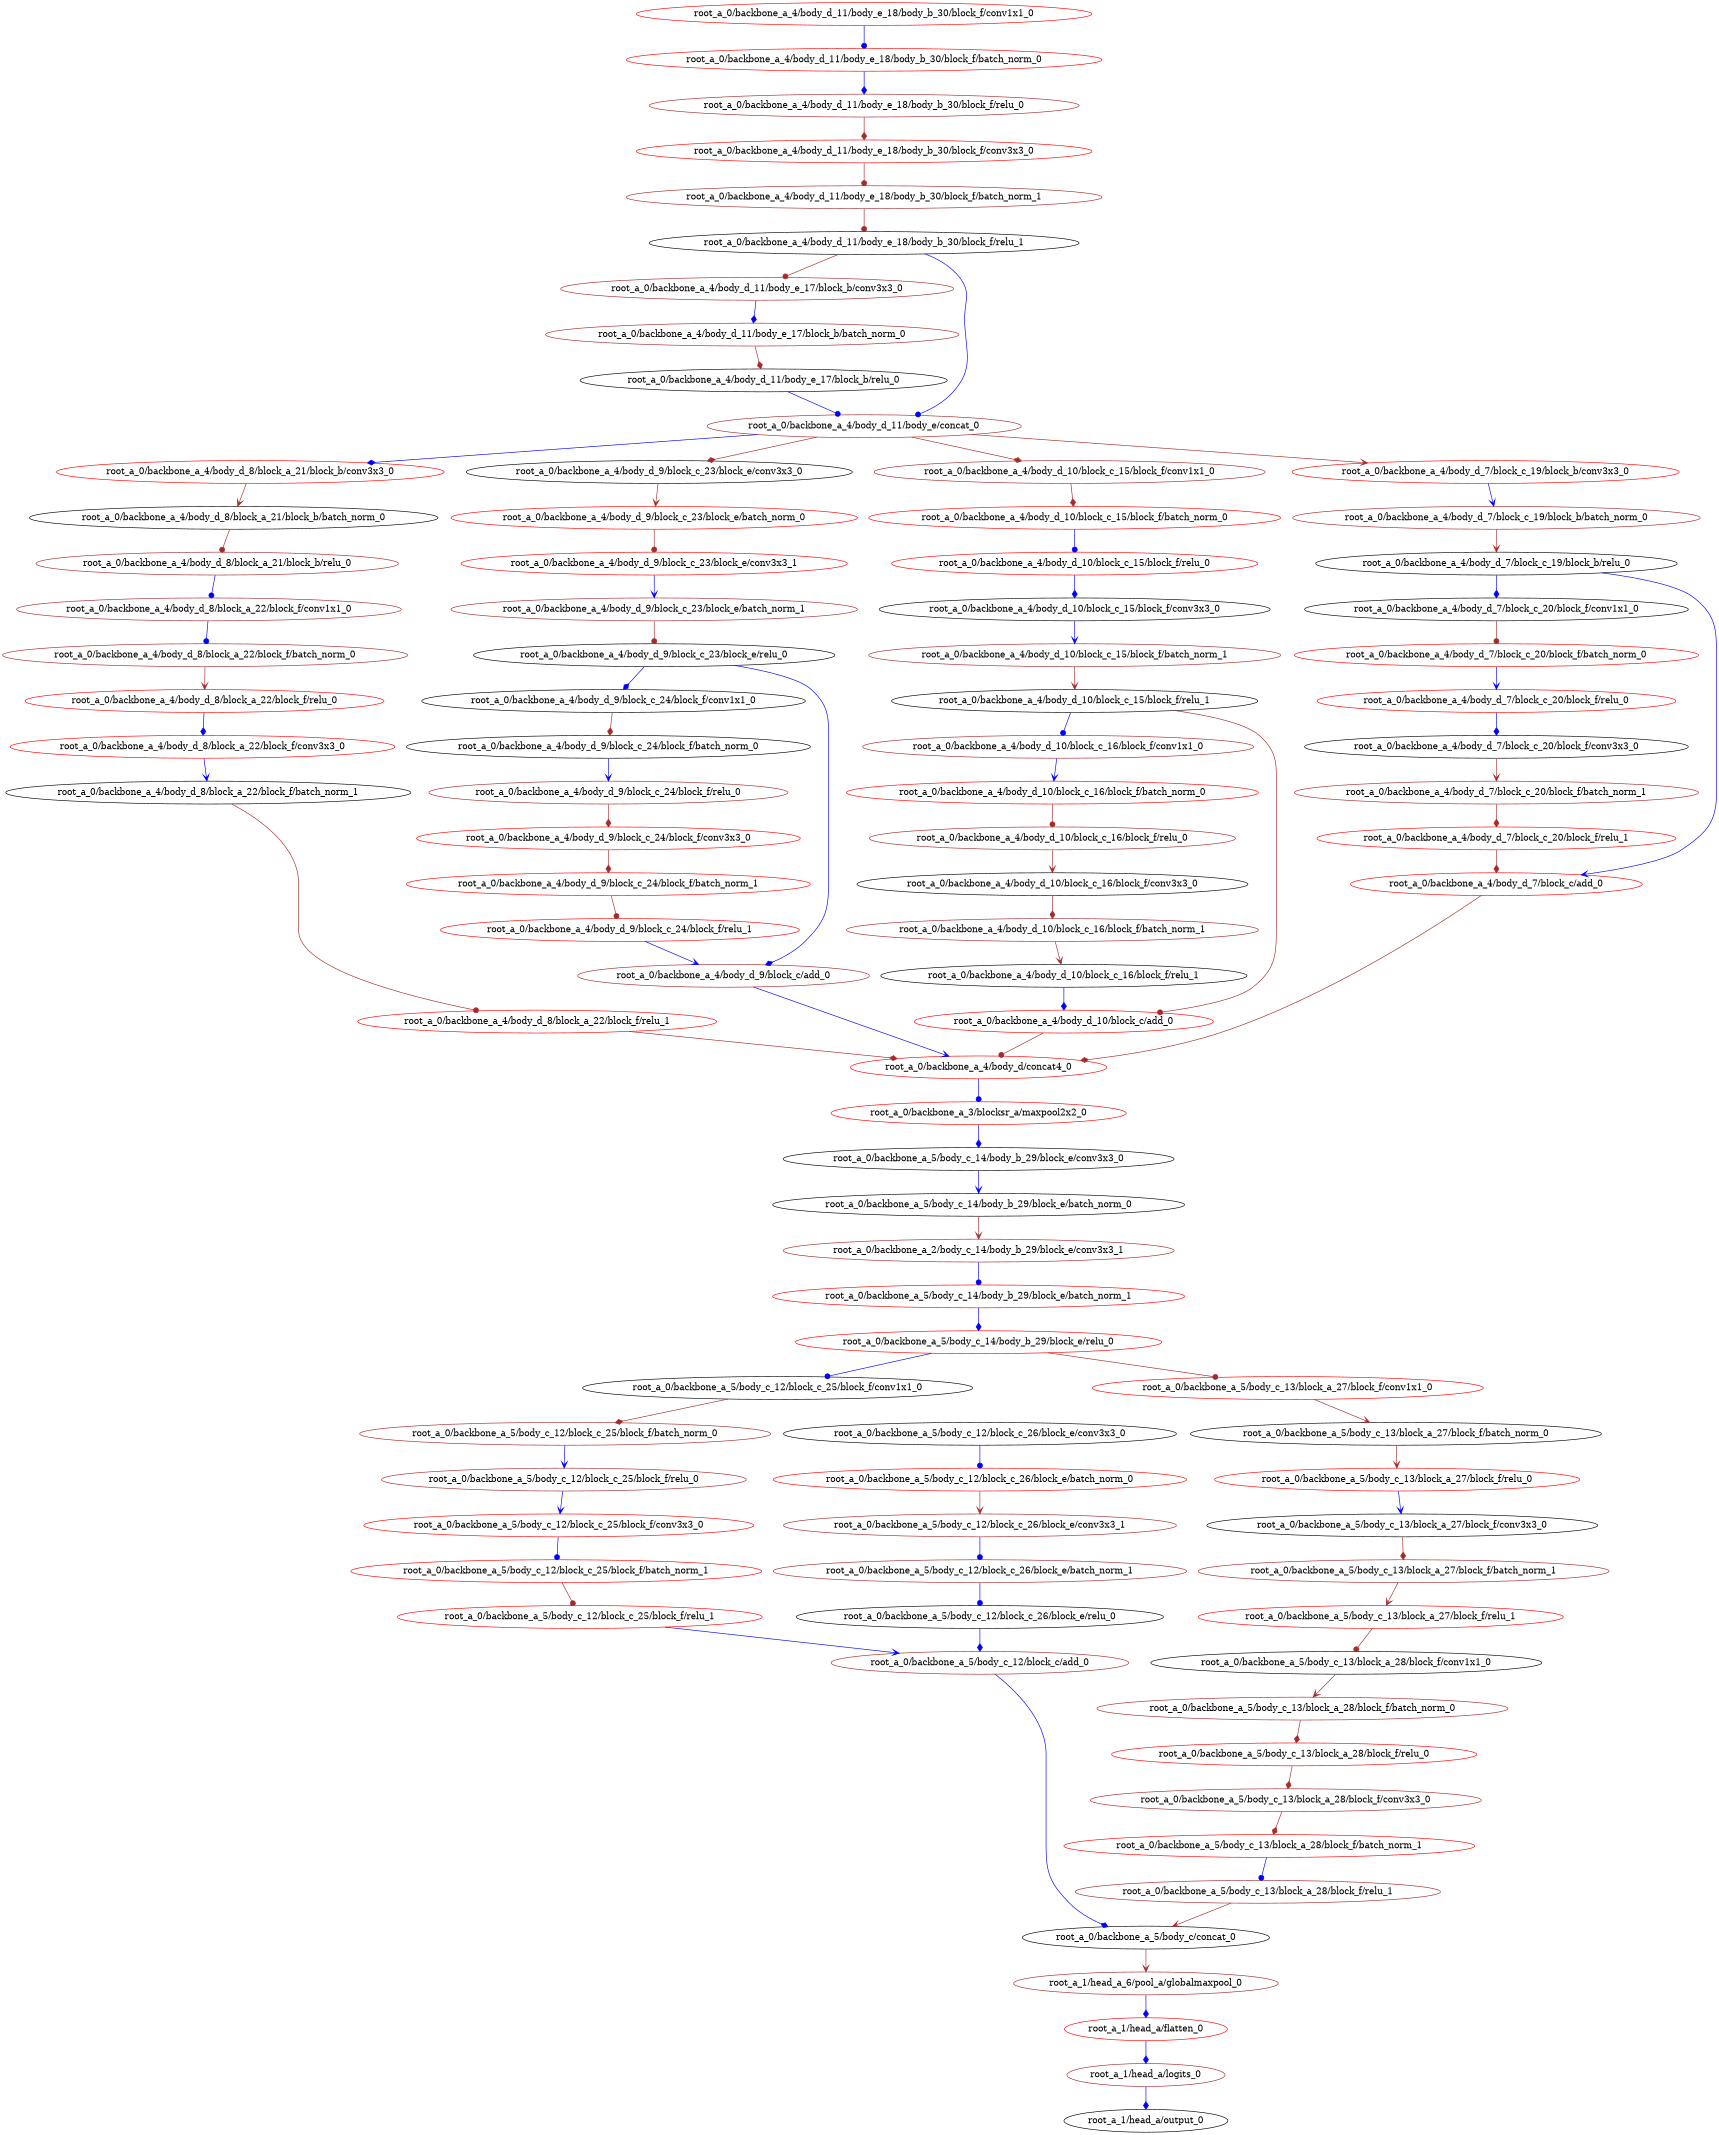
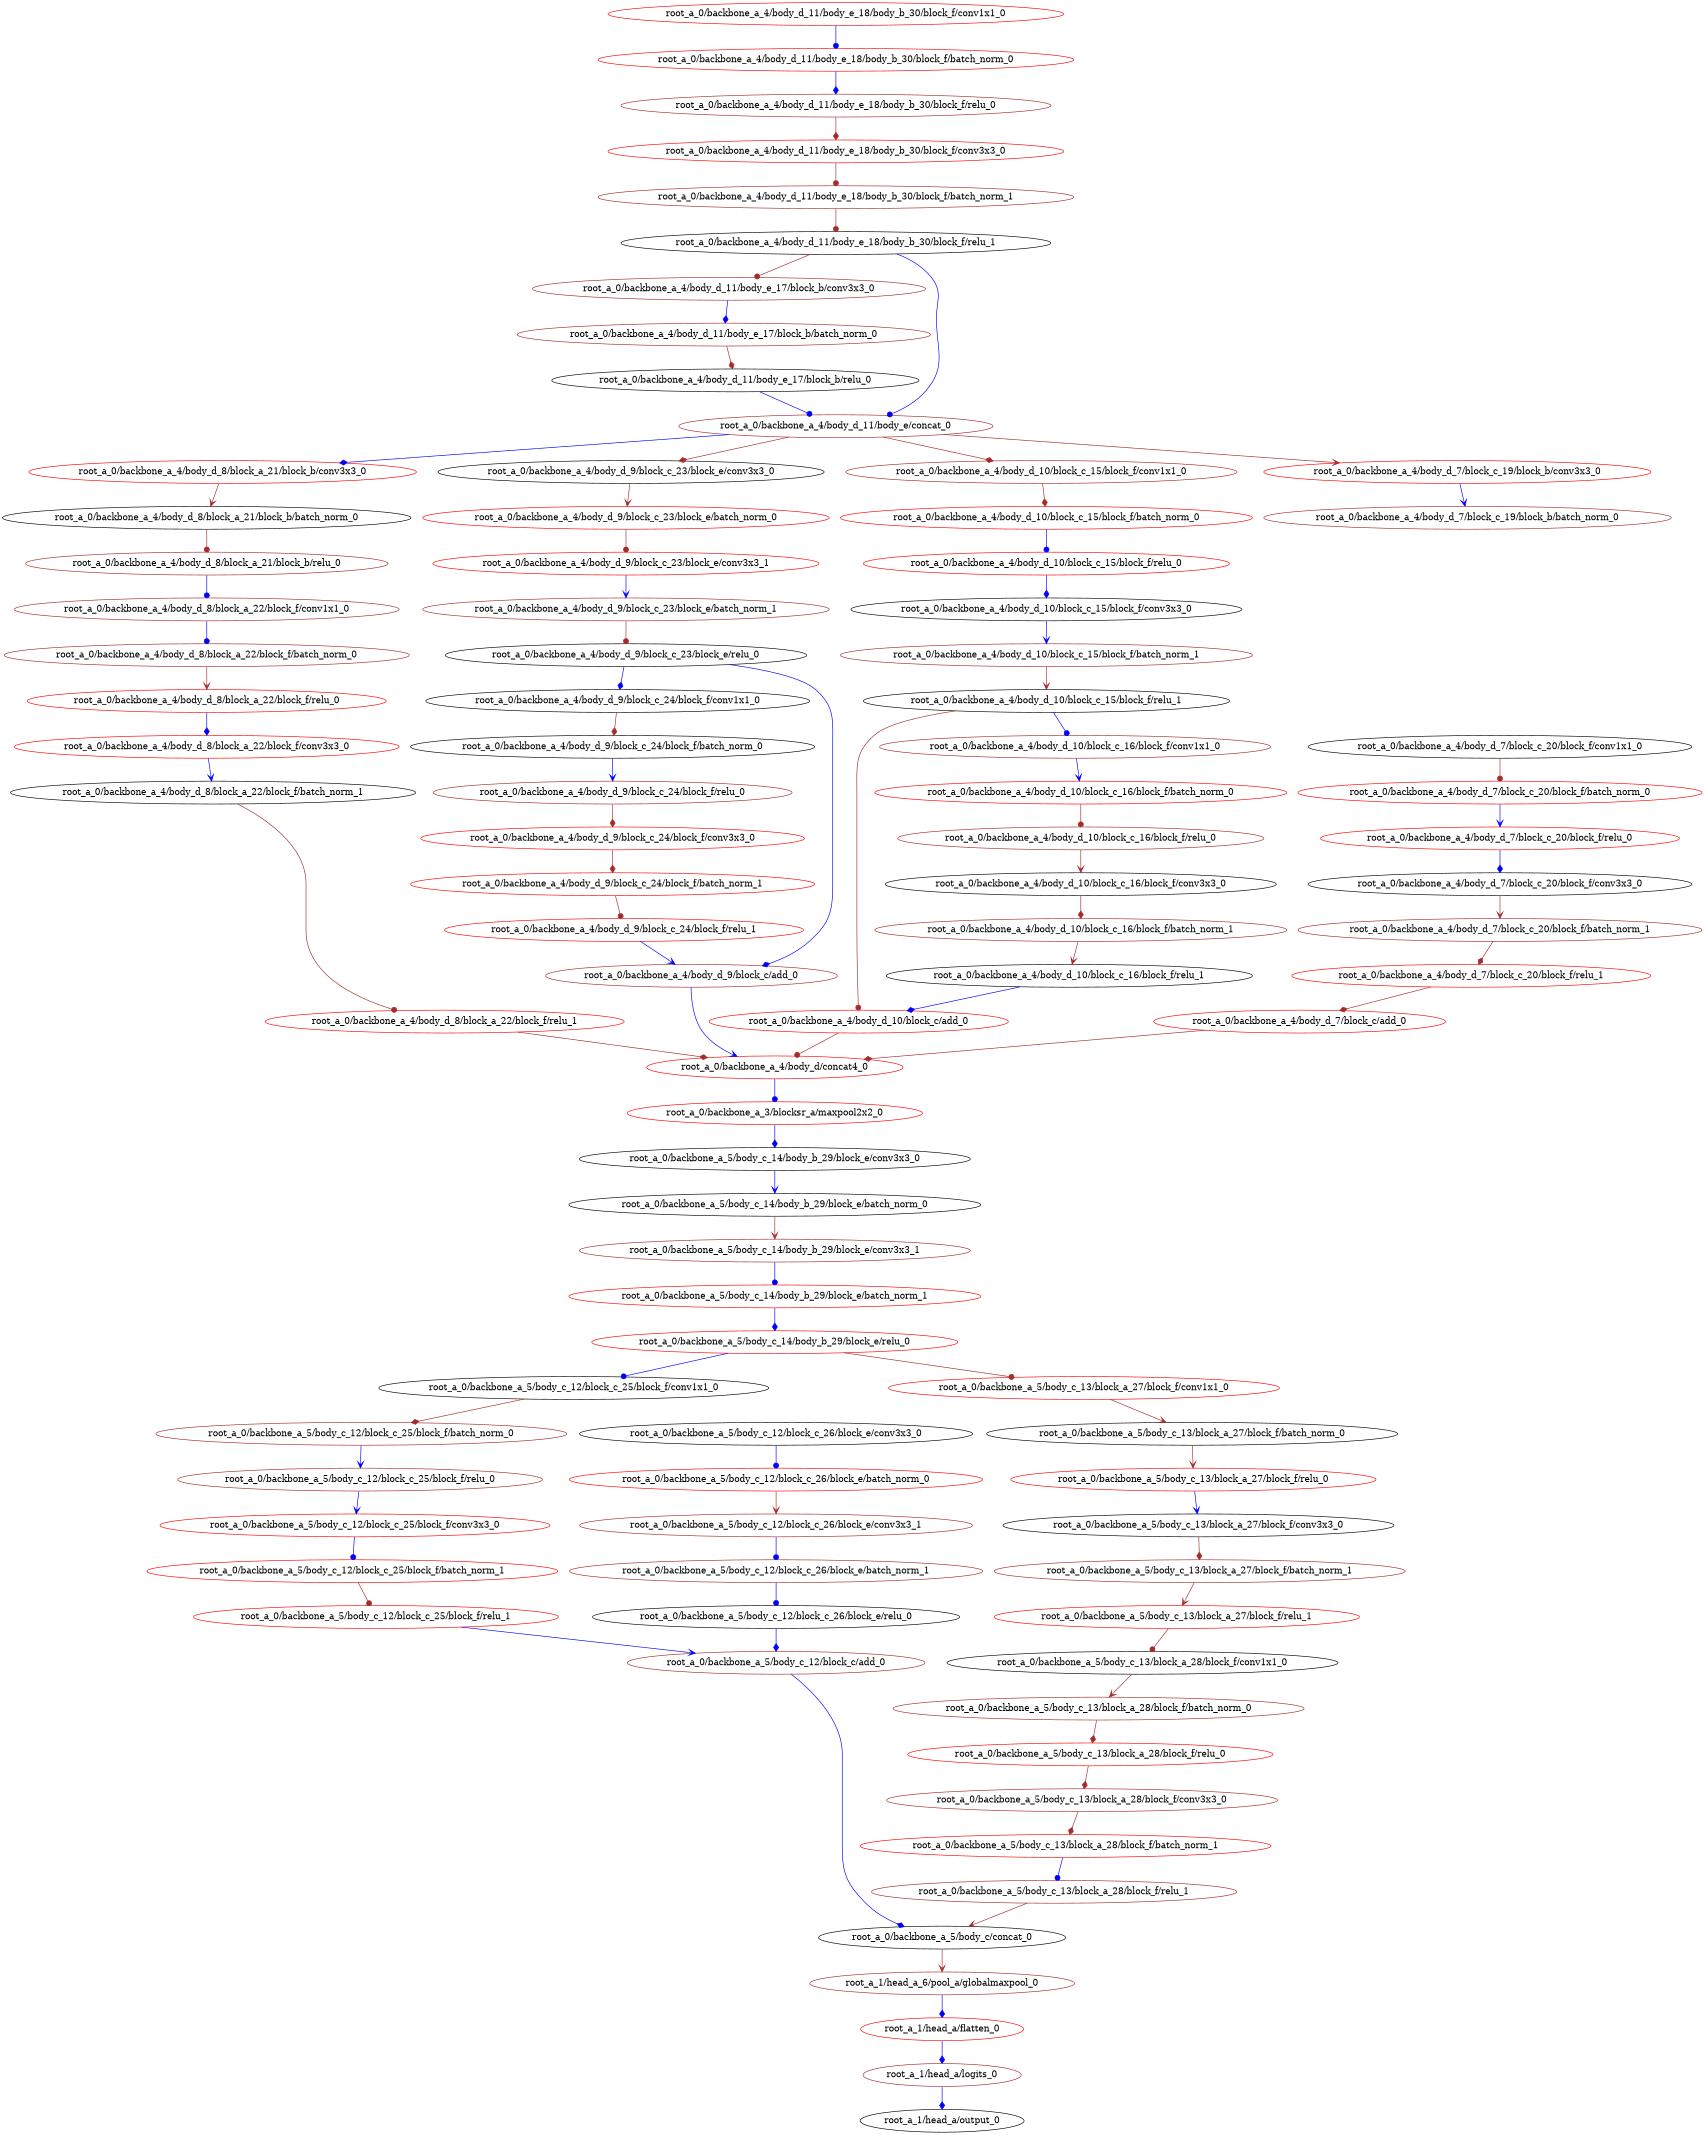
node "root_a_0/backbone_a_4/body_d_7/block_c_19/block_b/relu_0": removed
node "root_a_0/backbone_a_2/body_c_14/body_b_29/block_e/conv3x3_1": label "root_a_0/backbone_a_2/body_c_14/body_b_29/block_e/conv3x3_1" -> "root_a_0/backbone_a_5/body_c_14/body_b_29/block_e/conv3x3_1"
